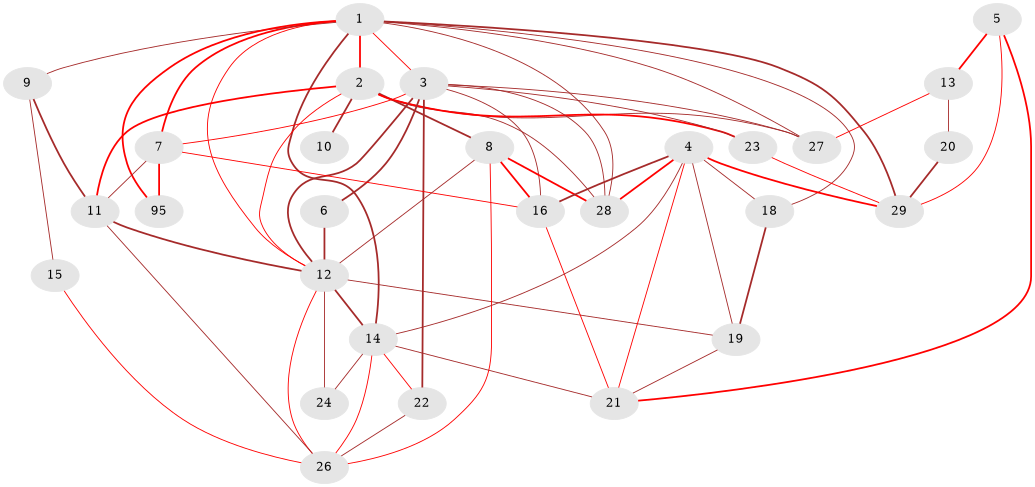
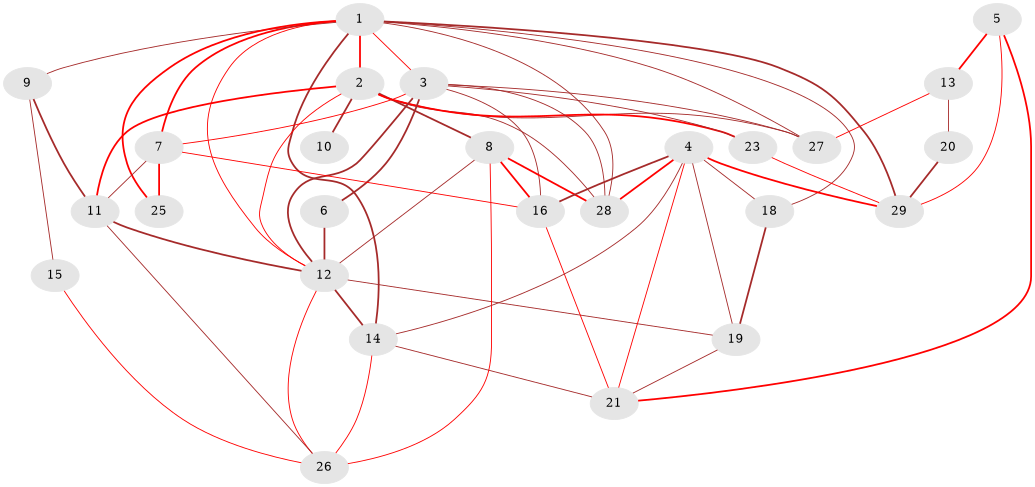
node "95": label "95" -> "25"
node "24": removed
node "22": removed
